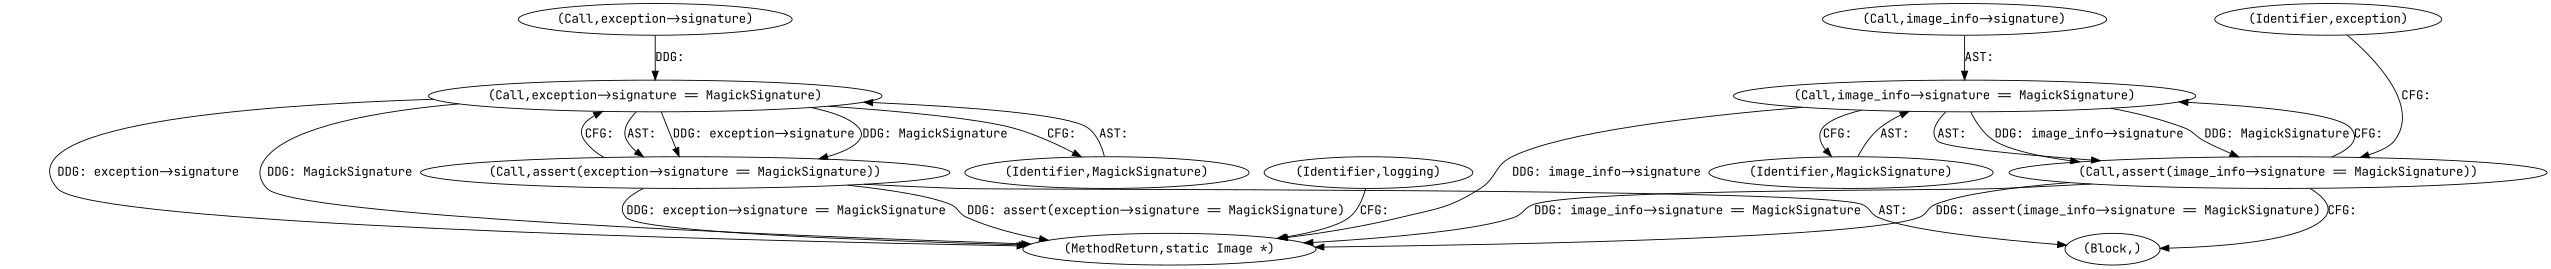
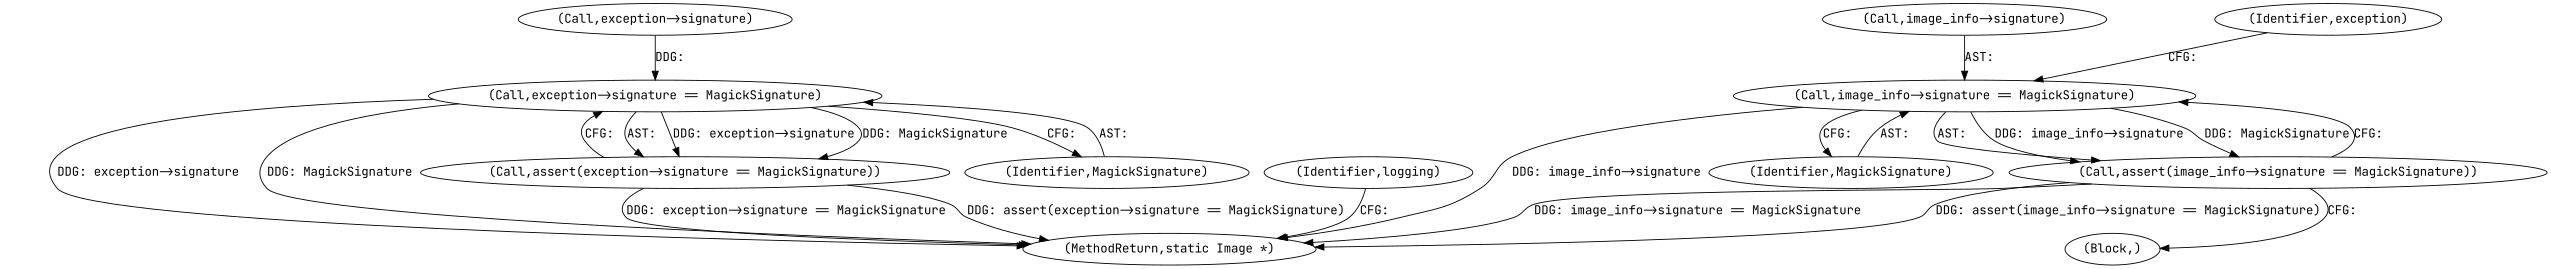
edge "(Identifier,exception)" -> "(Call,assert(image_info->signature == MagickSignature))": now "(Identifier,exception)" -> "(Call,image_info->signature == MagickSignature)"
edge "(Call,assert(exception->signature == MagickSignature))" -> "(Block,)": removed, label "AST:"
